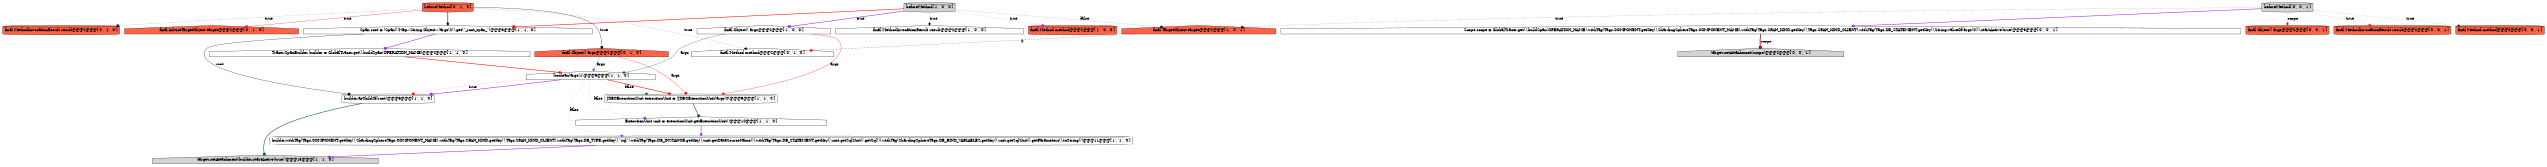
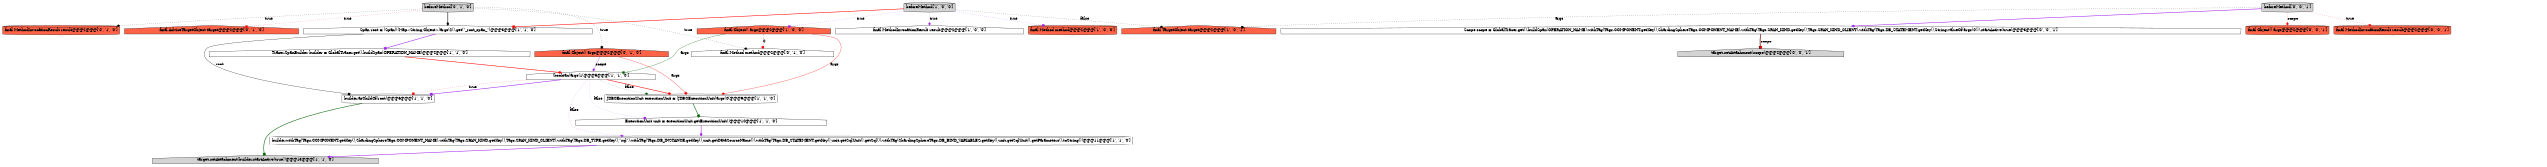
node "beforeMethod['0', '1', '0']": fillcolor tomato -> lightgray
edge "beforeMethod['0', '1', '0']" -> "final Object(( args@@@2@@@['0', '1', '0']": style solid -> dotted
edge "beforeMethod['0', '1', '0']" -> "final MethodInvocationResult result@@@2@@@['0', '1', '0']": arrowhead box -> diamond
edge "beforeMethod['1', '0', '0']" -> "final MethodInvocationResult result@@@2@@@['1', '0', '0']": color black -> purple
edge "beforeMethod['0', '1', '0']" -> "final AdviceTargetObject target@@@2@@@['0', '1', '0']": style solid -> dotted
edge "beforeMethod['1', '0', '0']" -> "final Method method@@@2@@@['1', '0', '0']": arrowhead diamond -> box
edge "beforeMethod['1', '0', '0']" -> "final Object(( args@@@2@@@['1', '0', '0']": style bold -> dotted
edge "beforeMethod['0', '0', '1']" -> "final TargetObject target@@@2@@@['1', '0', '1']": label "true" -> "args"
node "final Object(( args@@@2@@@['1', '0', '0']": fillcolor white -> tomato
node "final Method method@@@2@@@['0', '0', '1']": removed
edge "final TargetObject target@@@2@@@['1', '0', '1']" -> "final Method method@@@2@@@['0', '1', '0']": now "final Object(( args@@@2@@@['1', '0', '0']" -> "final Method method@@@2@@@['0', '1', '0']"
edge "final Object(( args@@@2@@@['1', '0', '0']" -> "(boolean)args(1(@@@5@@@['1', '1', '0']": arrowhead diamond -> box
edge "final Object(( args@@@2@@@['0', '1', '0']" -> "(boolean)args(1(@@@5@@@['1', '1', '0']": label "args" -> "scope"
